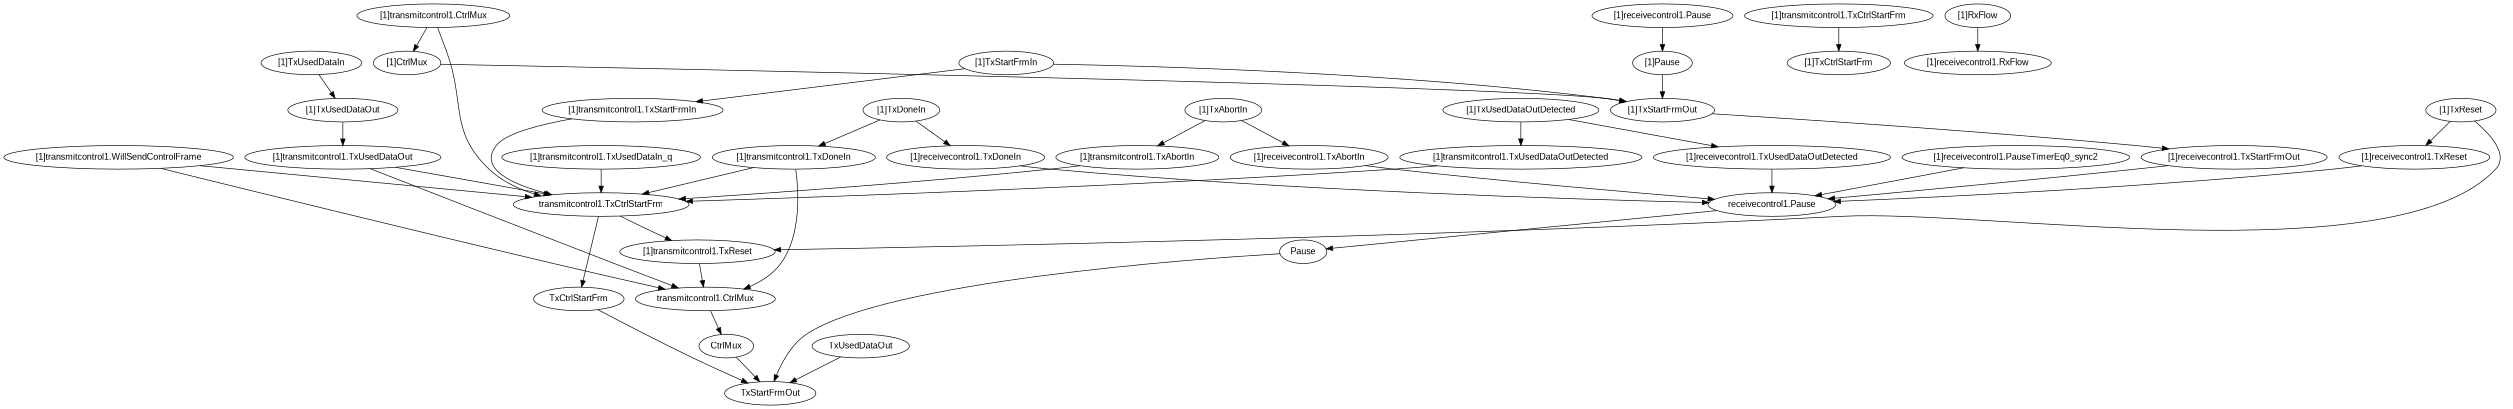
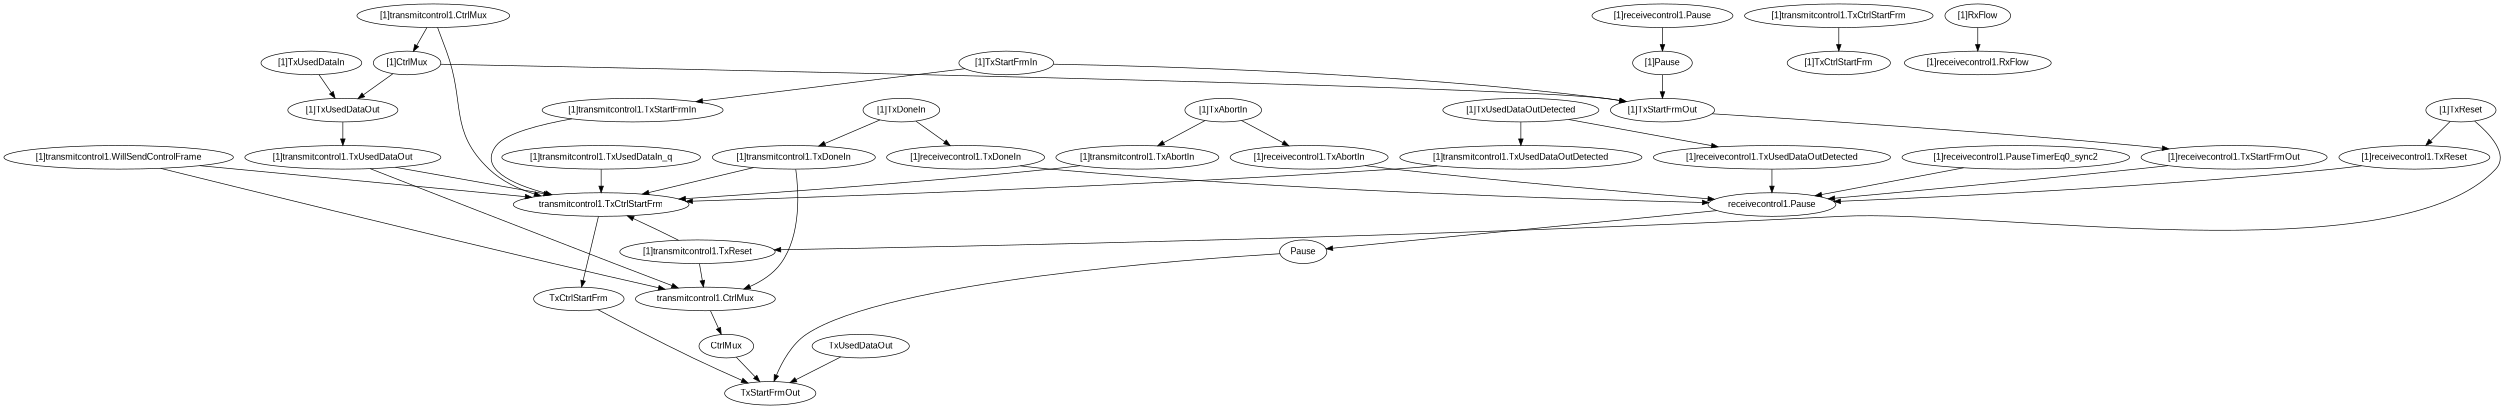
edge "[1]CtrlMux" -> "[1]TxUsedDataOut": added
edge "transmitcontrol1.TxCtrlStartFrm" -> "[1]transmitcontrol1.TxReset": reversed
